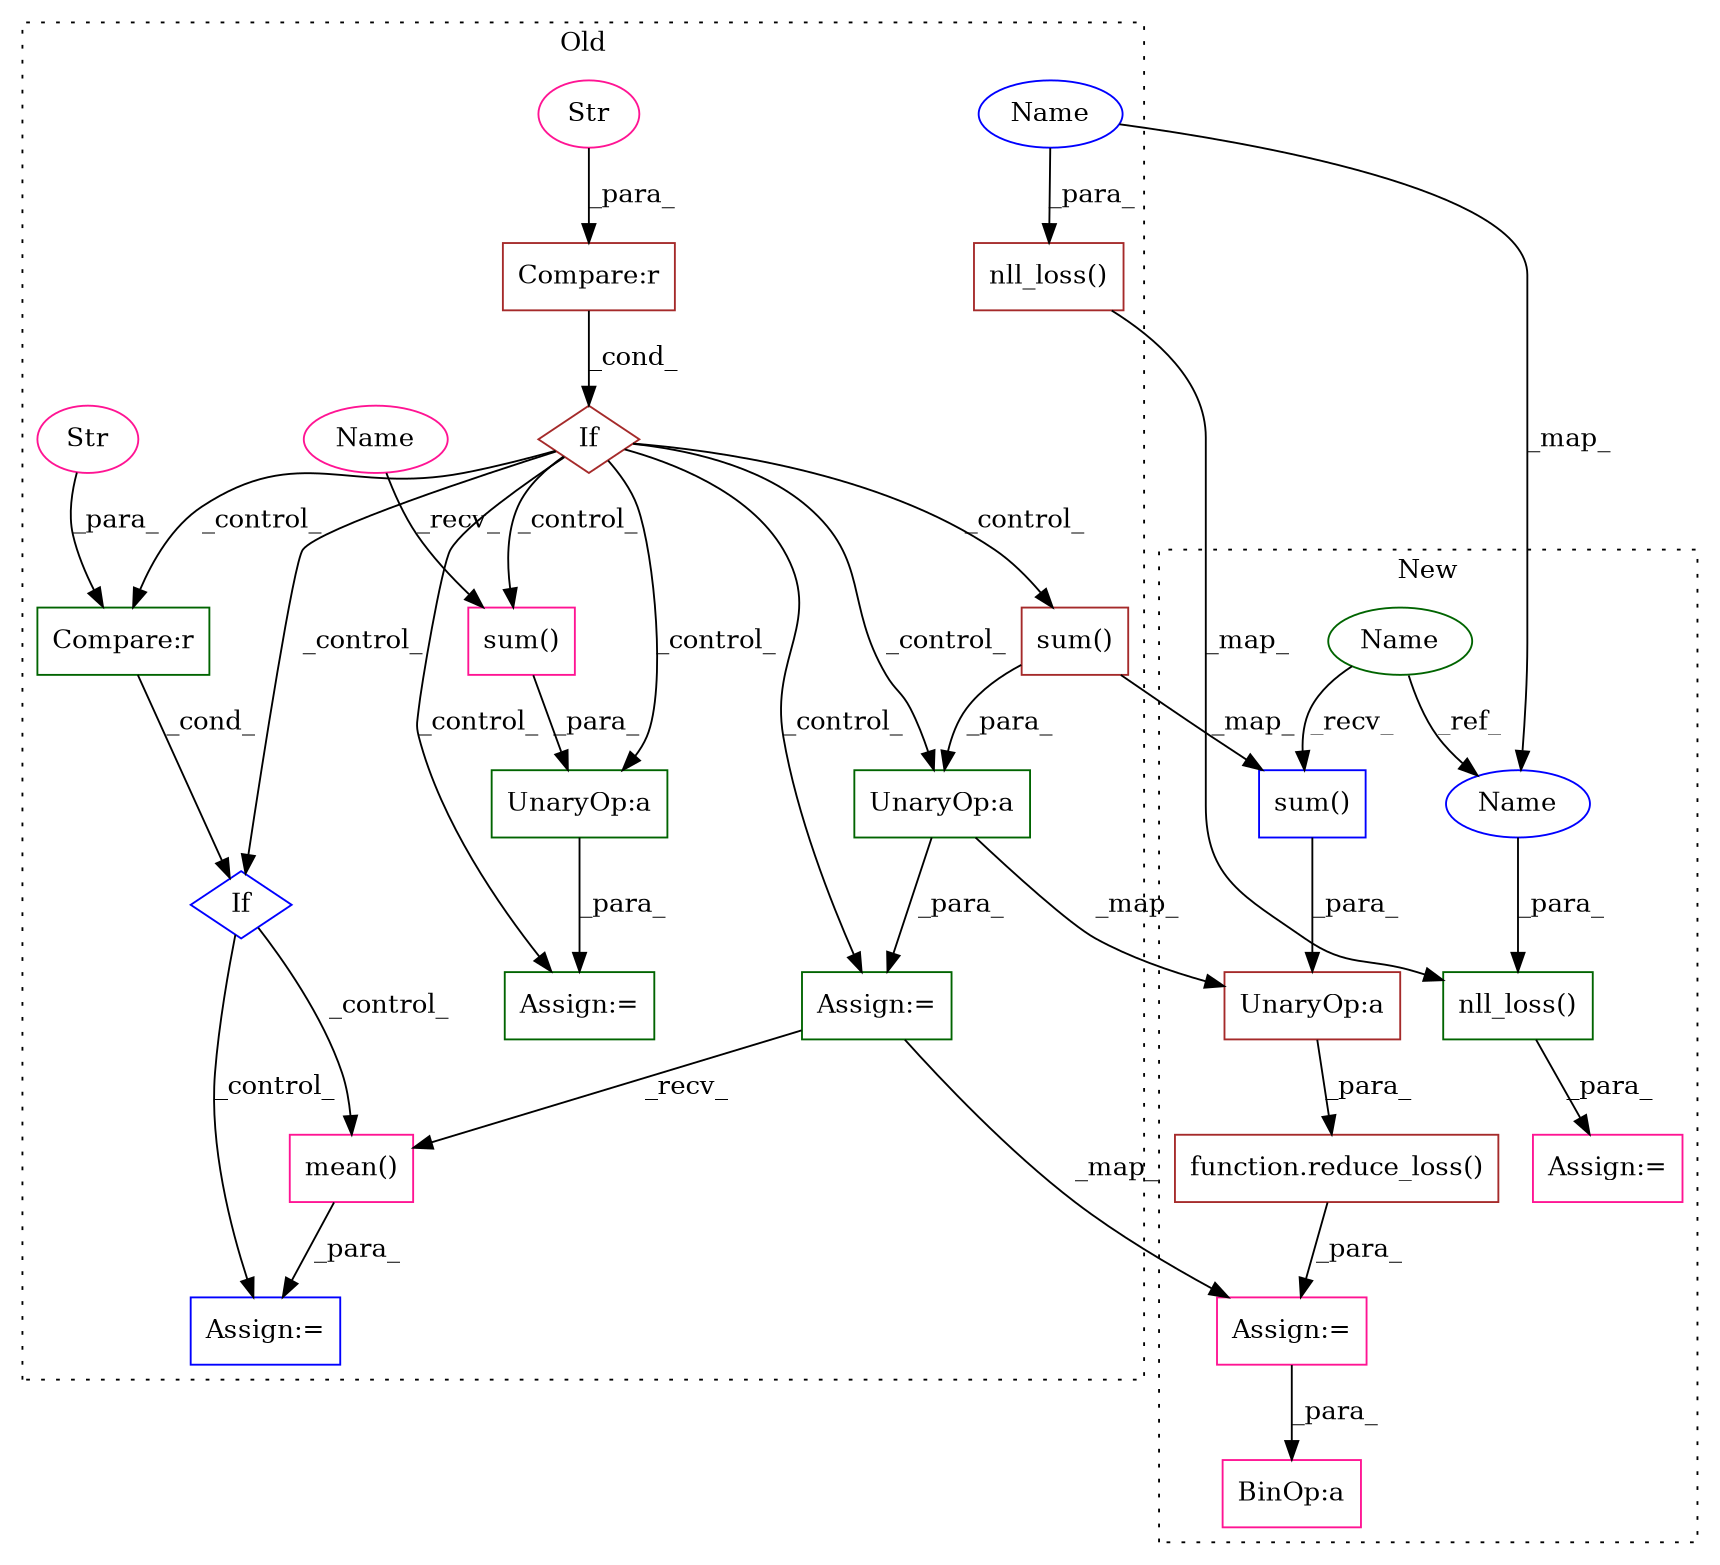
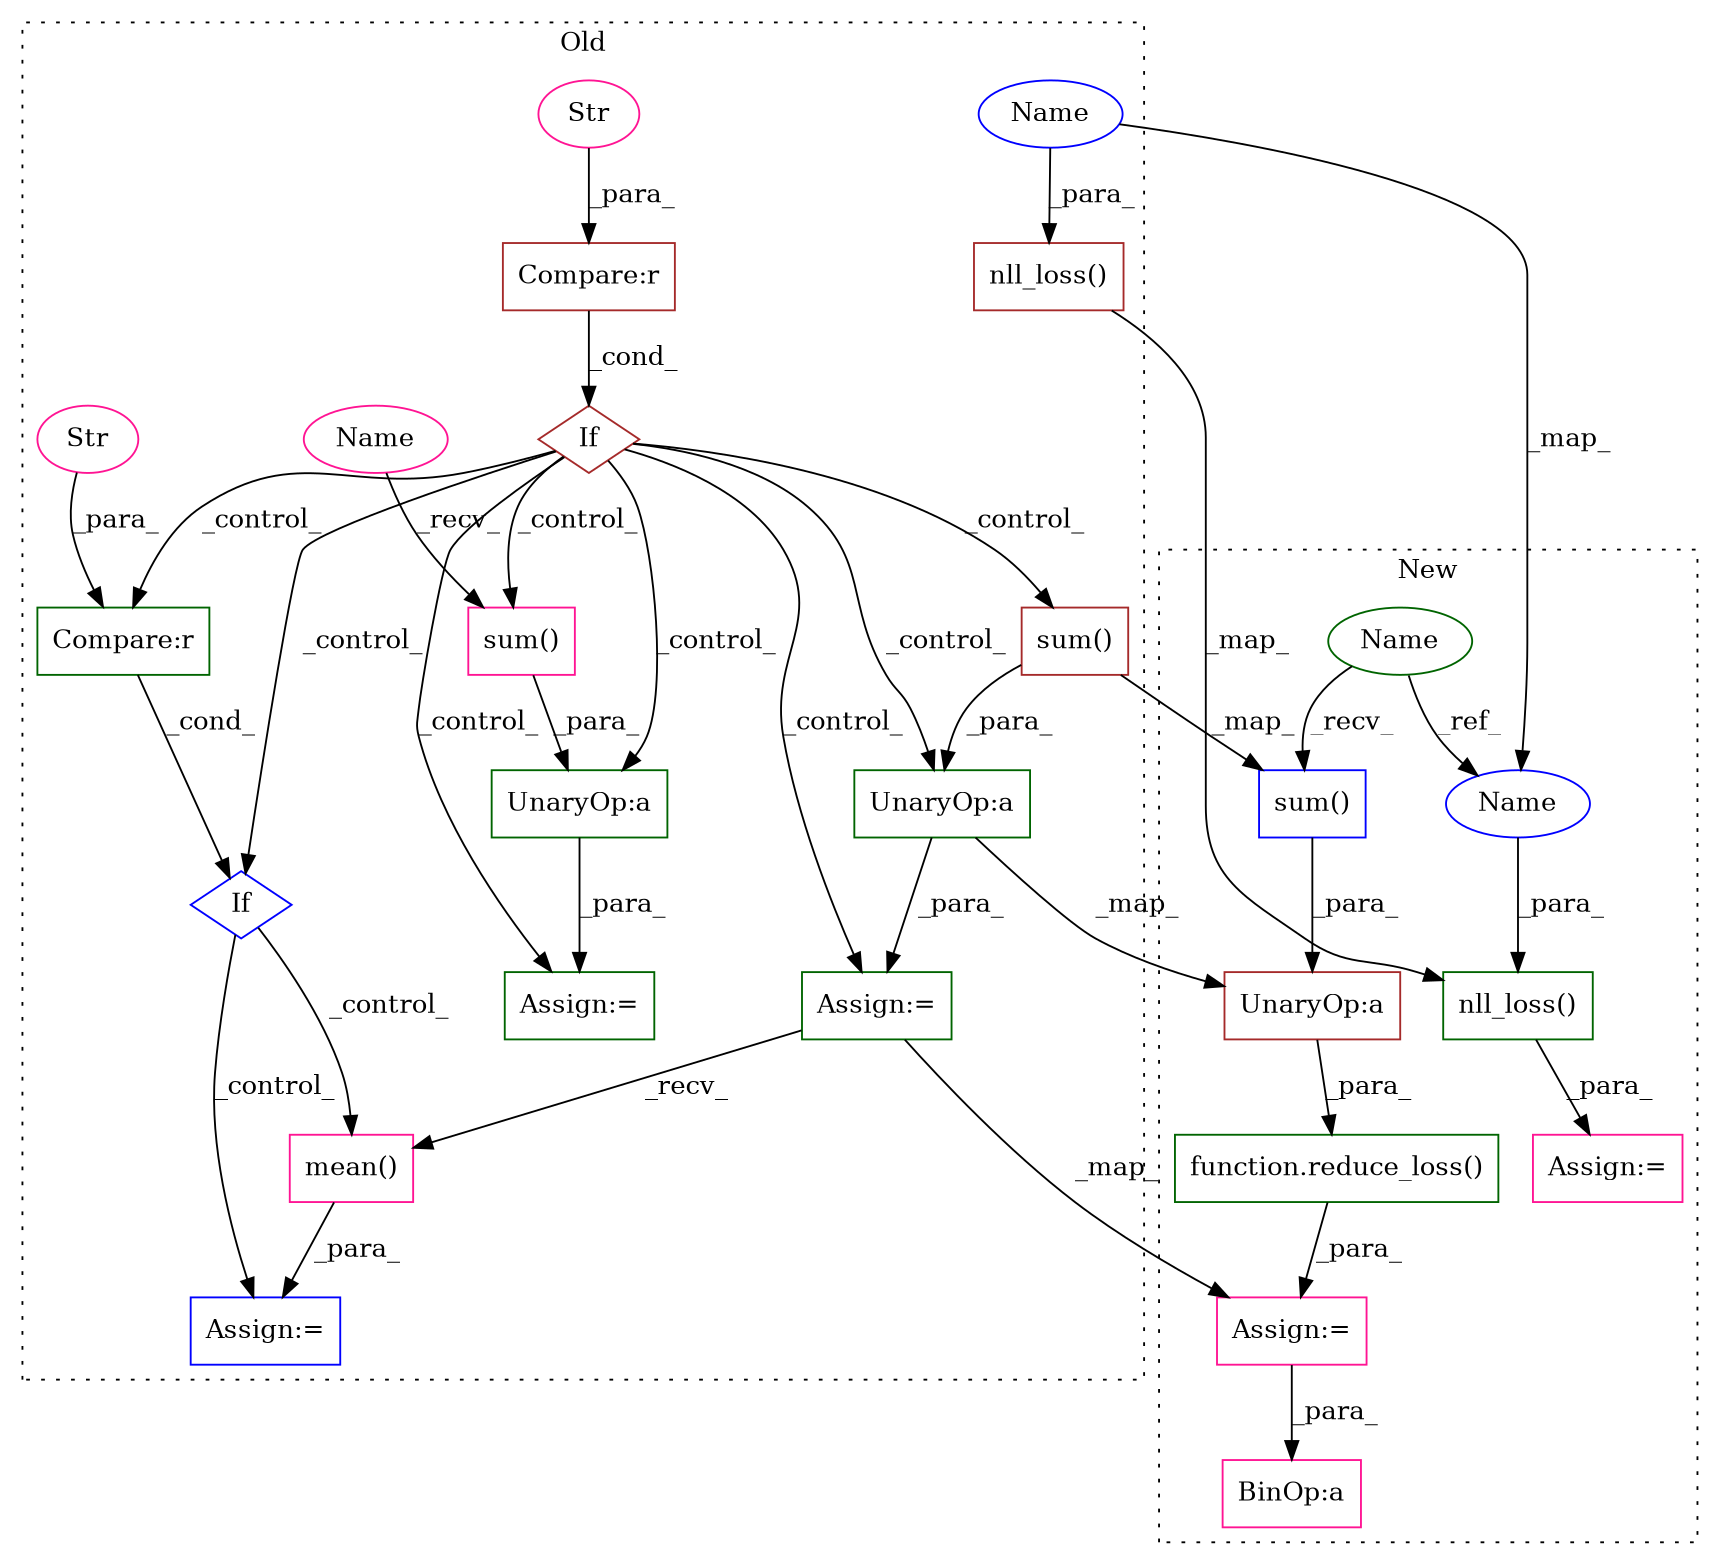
node "function.reduce_loss()": color brown -> darkgreen
